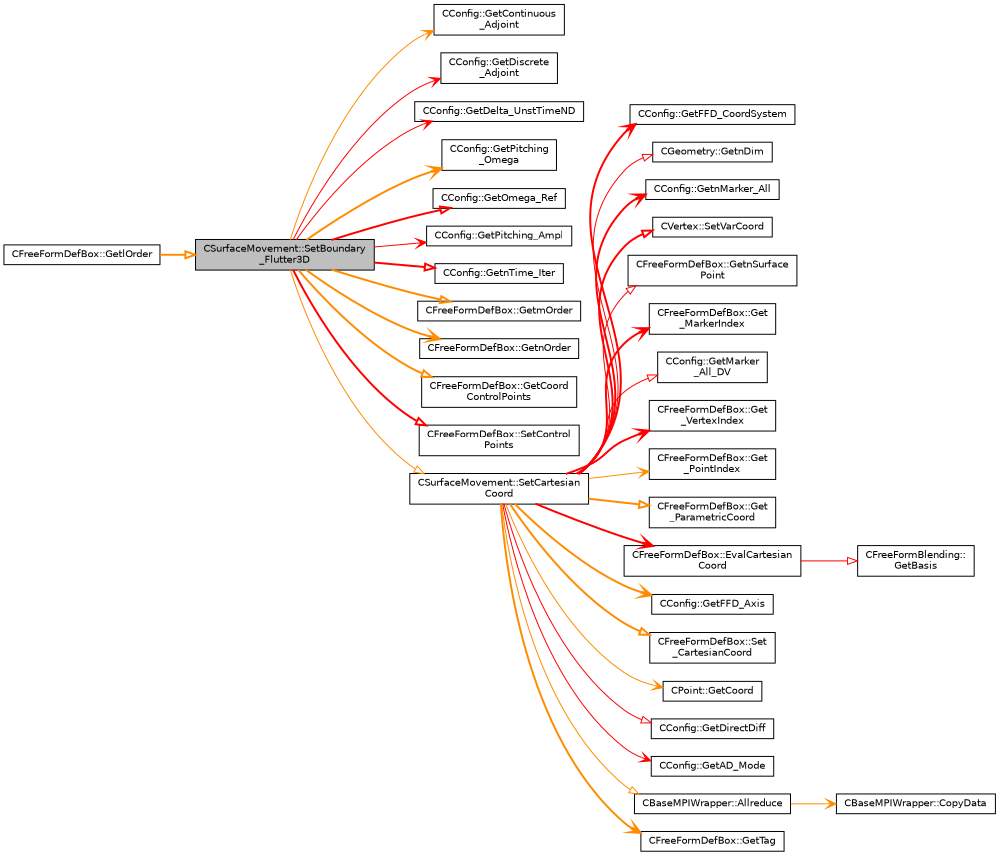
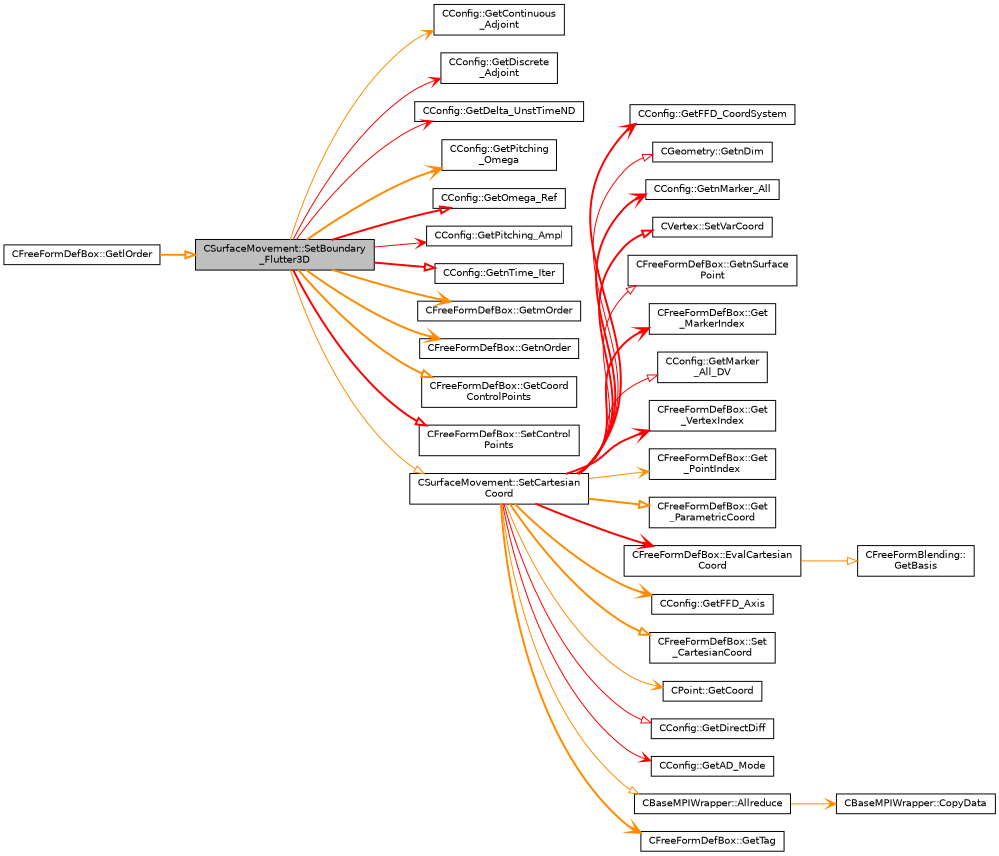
edge "CSurfaceMovement::SetBoundary _Flutter3D" -> "CFreeFormDefBox::GetmOrder": arrowhead onormal -> vee
edge "CFreeFormDefBox::EvalCartesian Coord" -> "CFreeFormBlending:: GetBasis": color red -> darkorange
